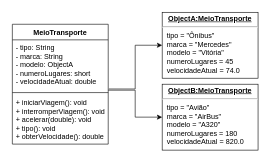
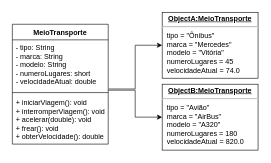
node "- tipo: String - marca: String - modelo: ObjectA - numeroLugares: short - velocidadeAtual: double": label "- tipo: String - marca: String - modelo: ObjectA - numeroLugares: short - velocidadeAtual: double" -> "- tipo: String - marca: String - modelo: String - numeroLugares: short - velocidadeAtual: double"
node "+ iniciarViagem(): void + interromperViagem(): void + acelerar(double): void + tipo(): void + obterVelocidade(): double": label "+ iniciarViagem(): void + interromperViagem(): void + acelerar(double): void + tipo(): void + obterVelocidade(): double" -> "+ iniciarViagem(): void + interromperViagem(): void + acelerar(double): void + frear(): void + obterVelocidade(): double"
